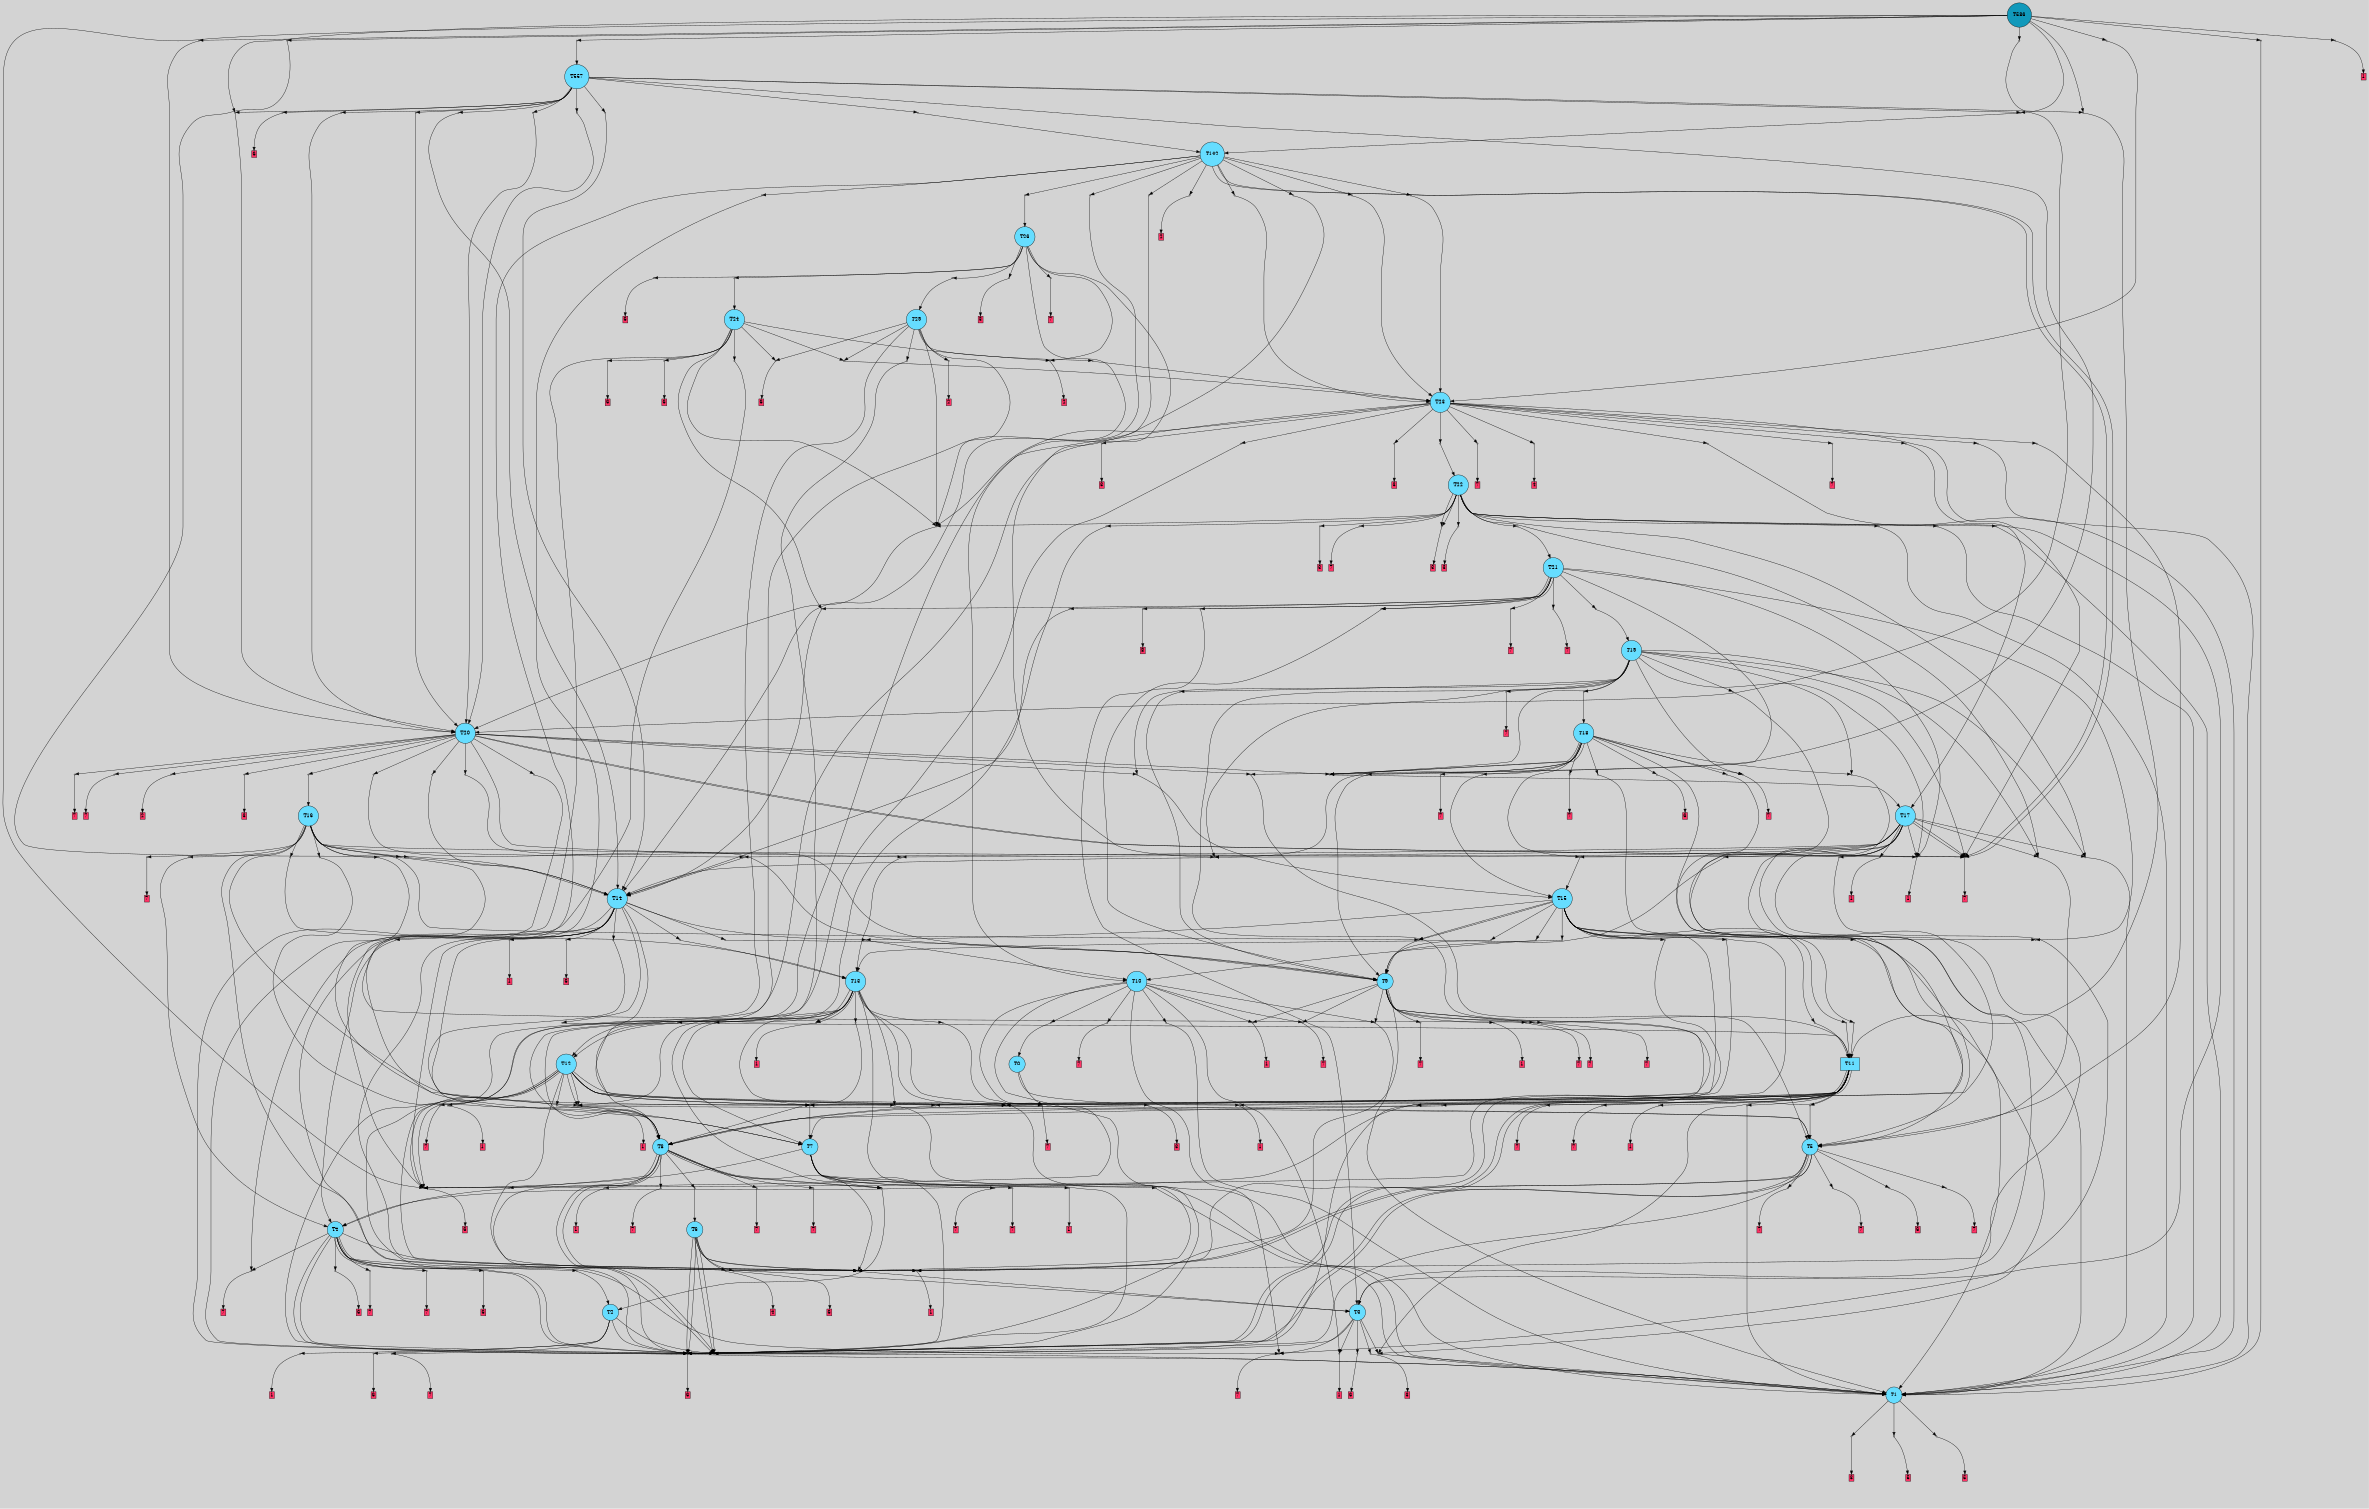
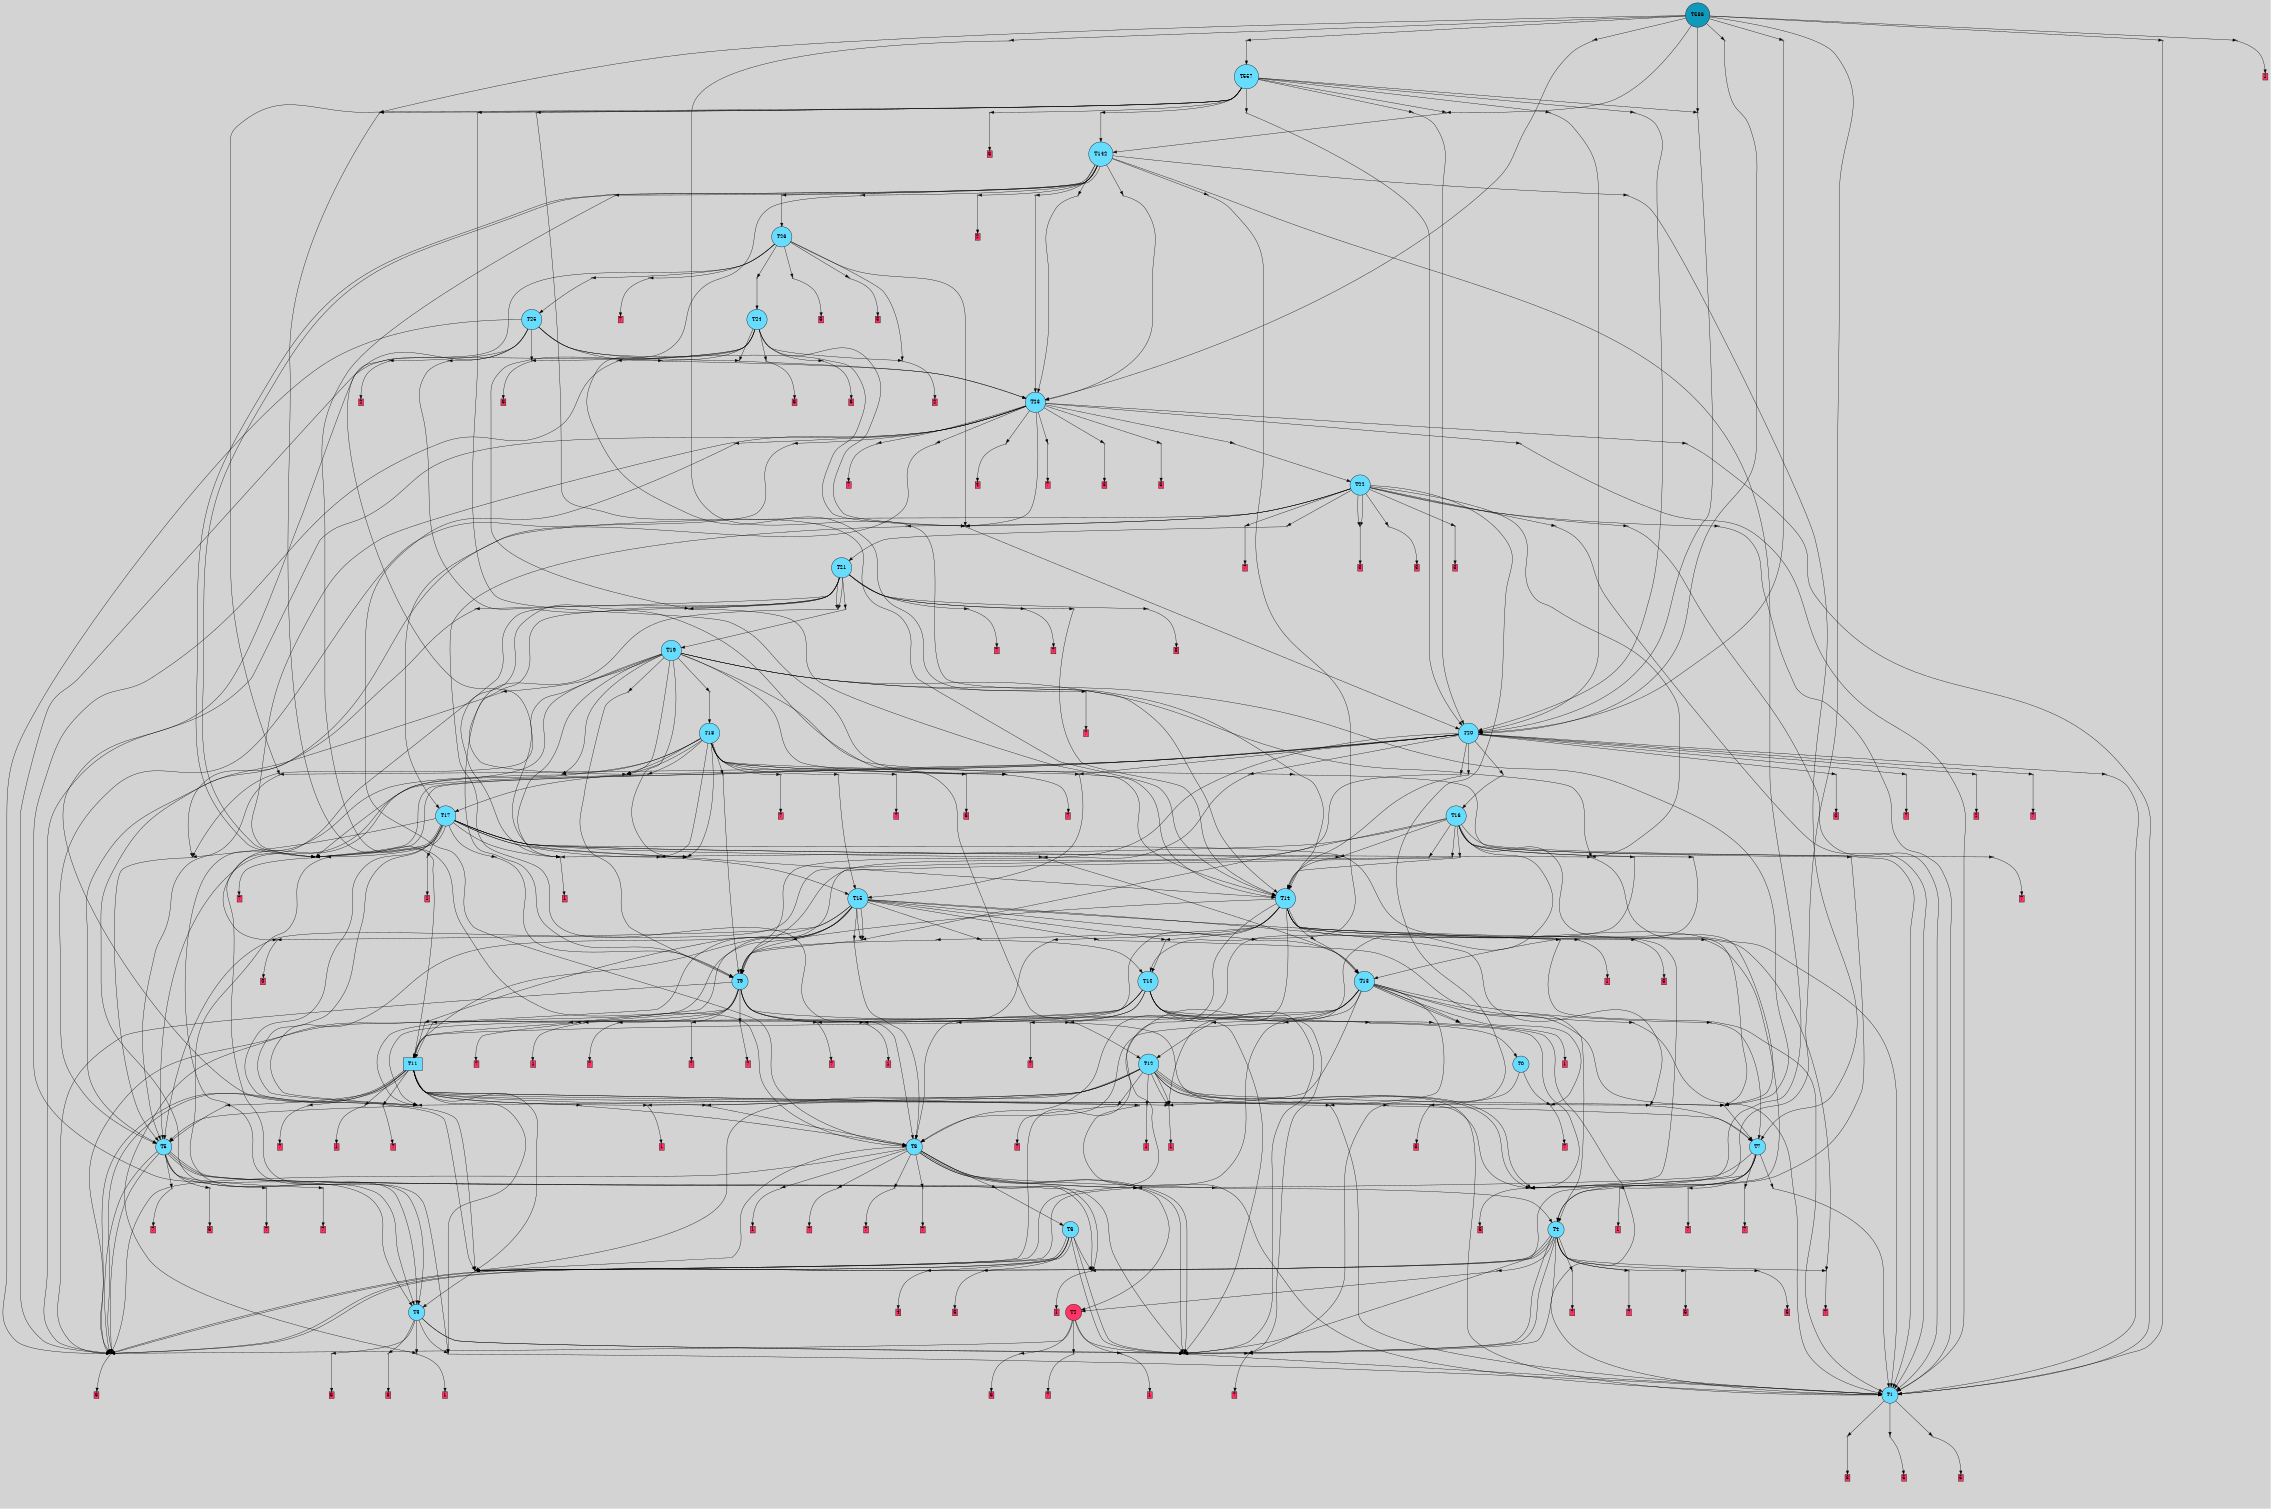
node "T29": label "T29" -> "T25"
node "0": added
node "T2": fillcolor #66ddff -> #ff3366
